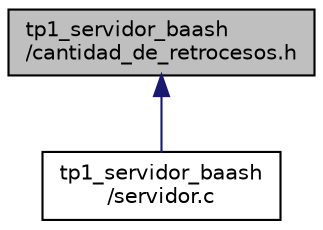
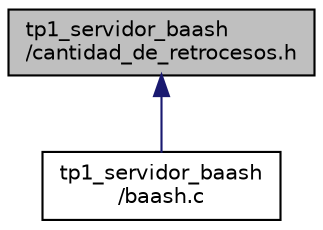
node "tp1_servidor_baash /servidor.c": label "tp1_servidor_baash /servidor.c" -> "tp1_servidor_baash /baash.c"
